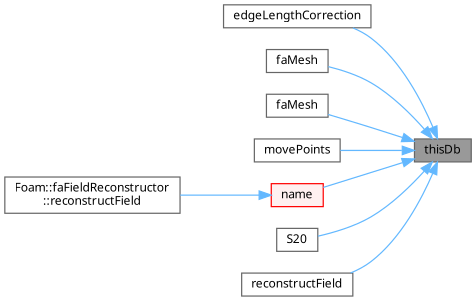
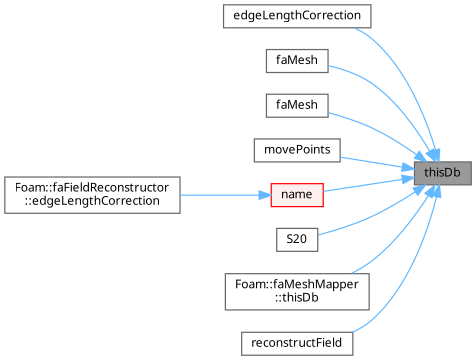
node "Foam::faFieldReconstructor ::reconstructField": label "Foam::faFieldReconstructor ::reconstructField" -> "Foam::faFieldReconstructor ::edgeLengthCorrection"
node "Foam::faMeshMapper ::thisDb": added
